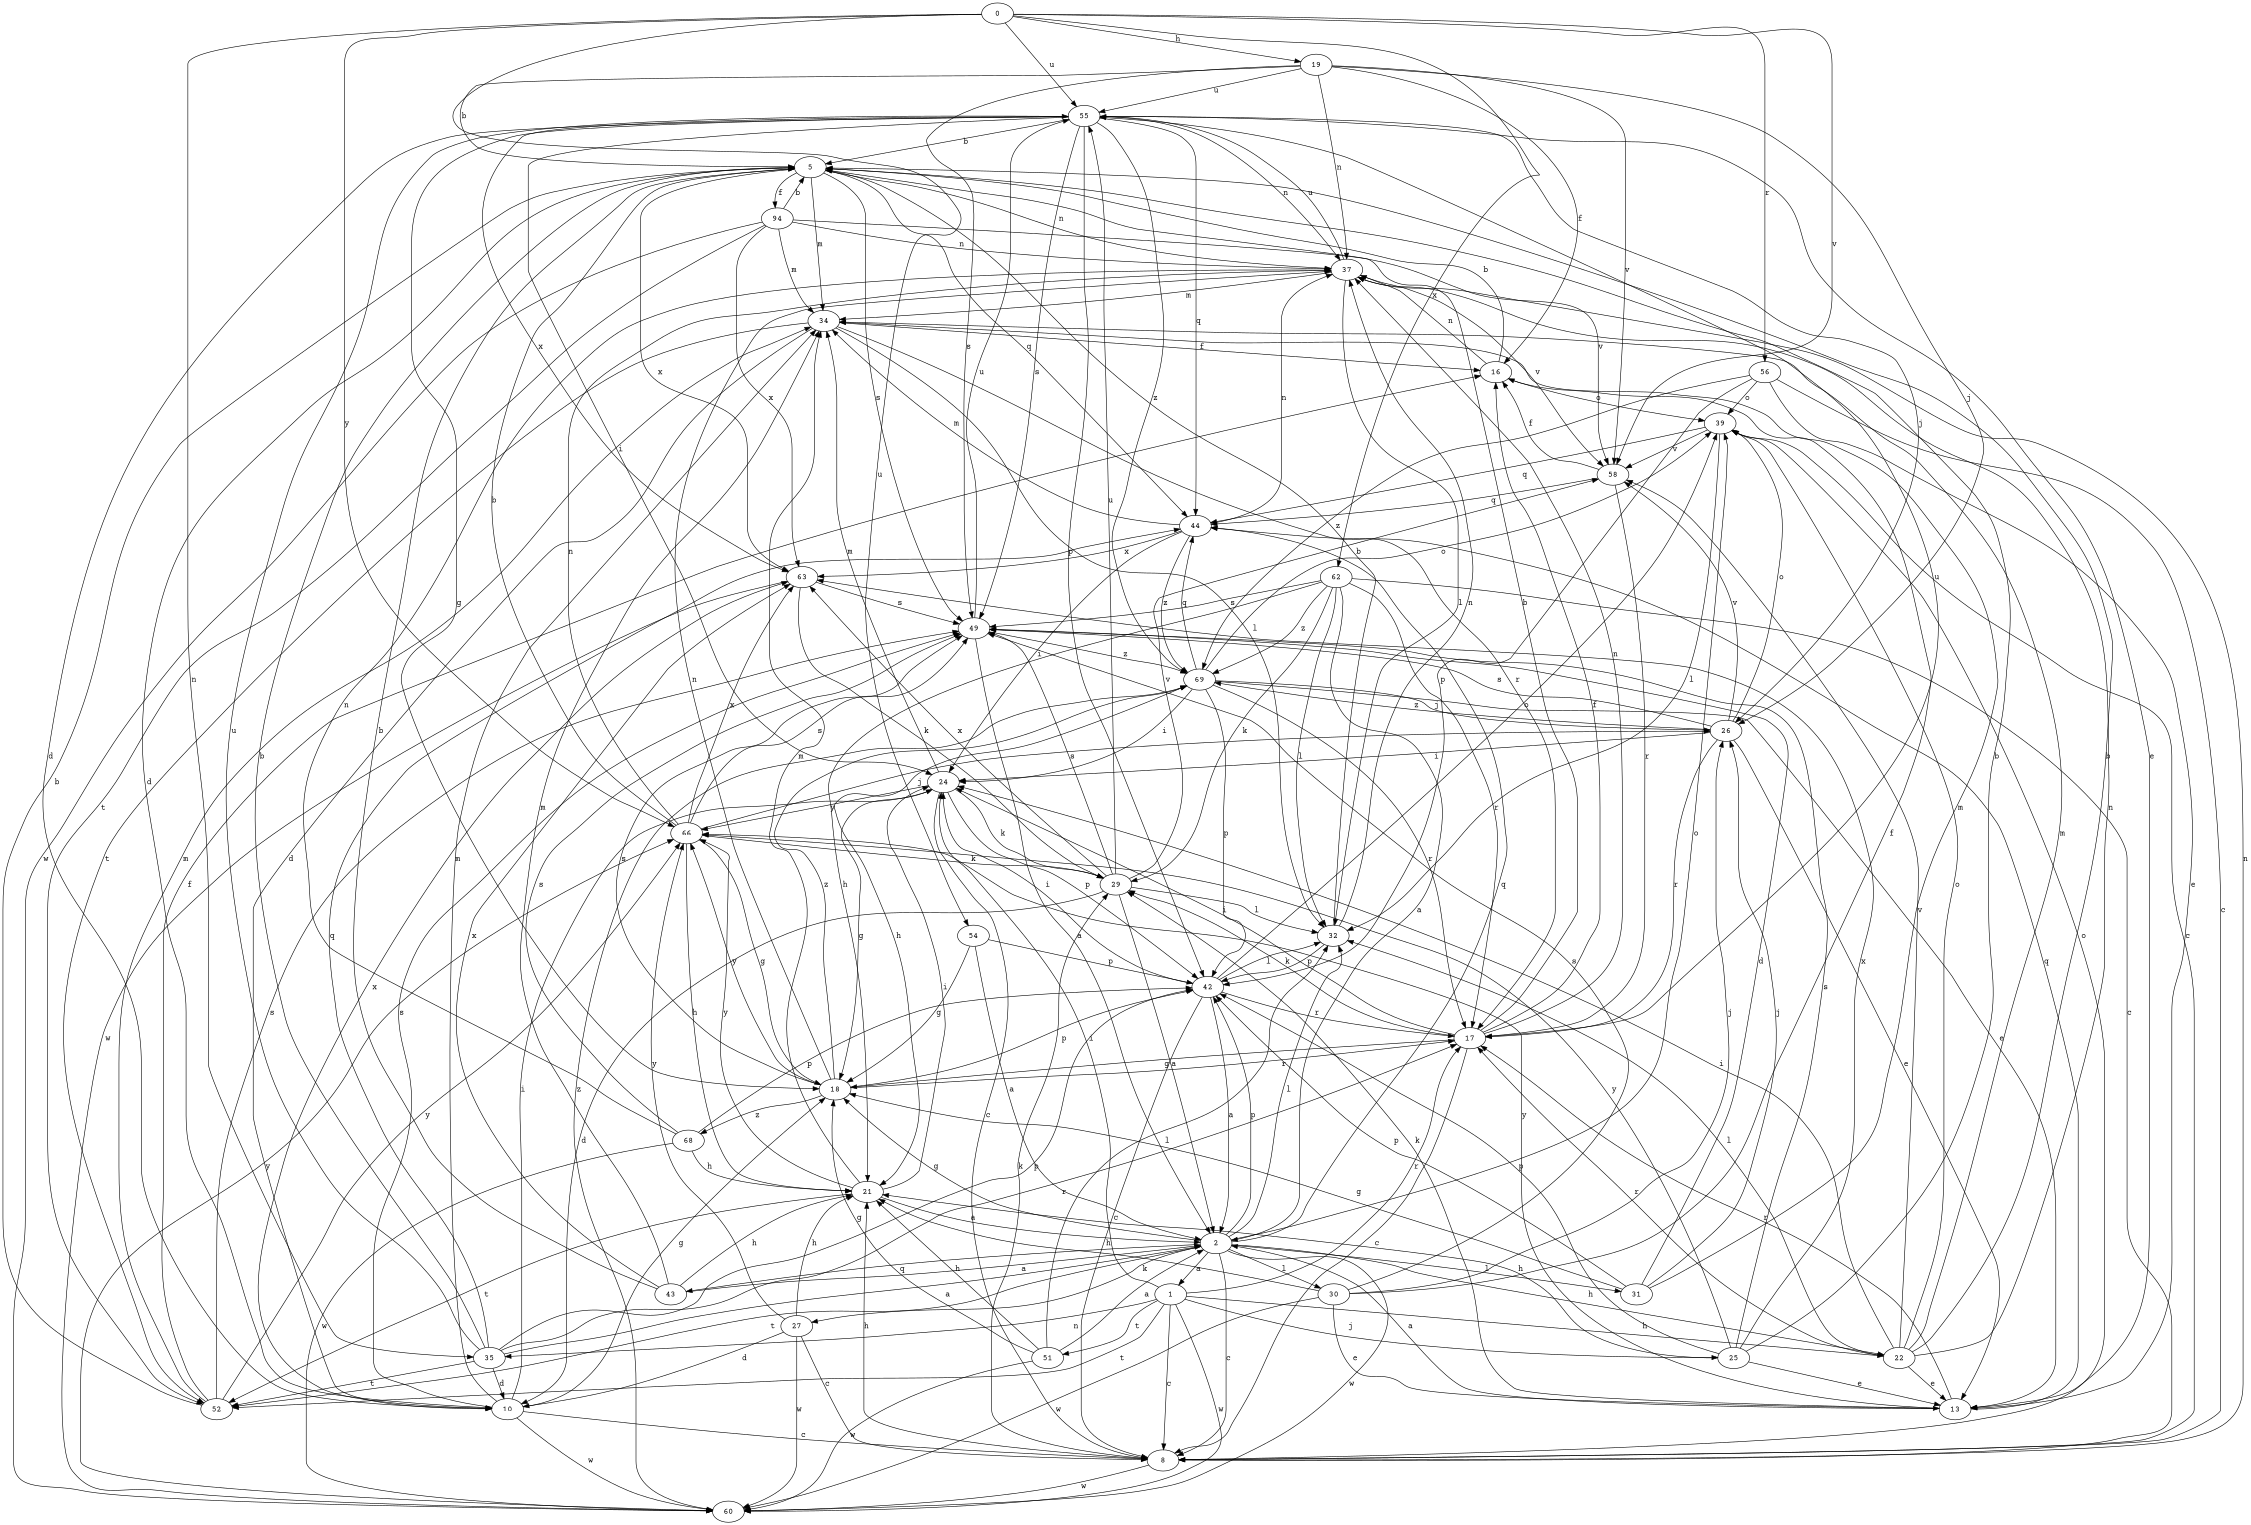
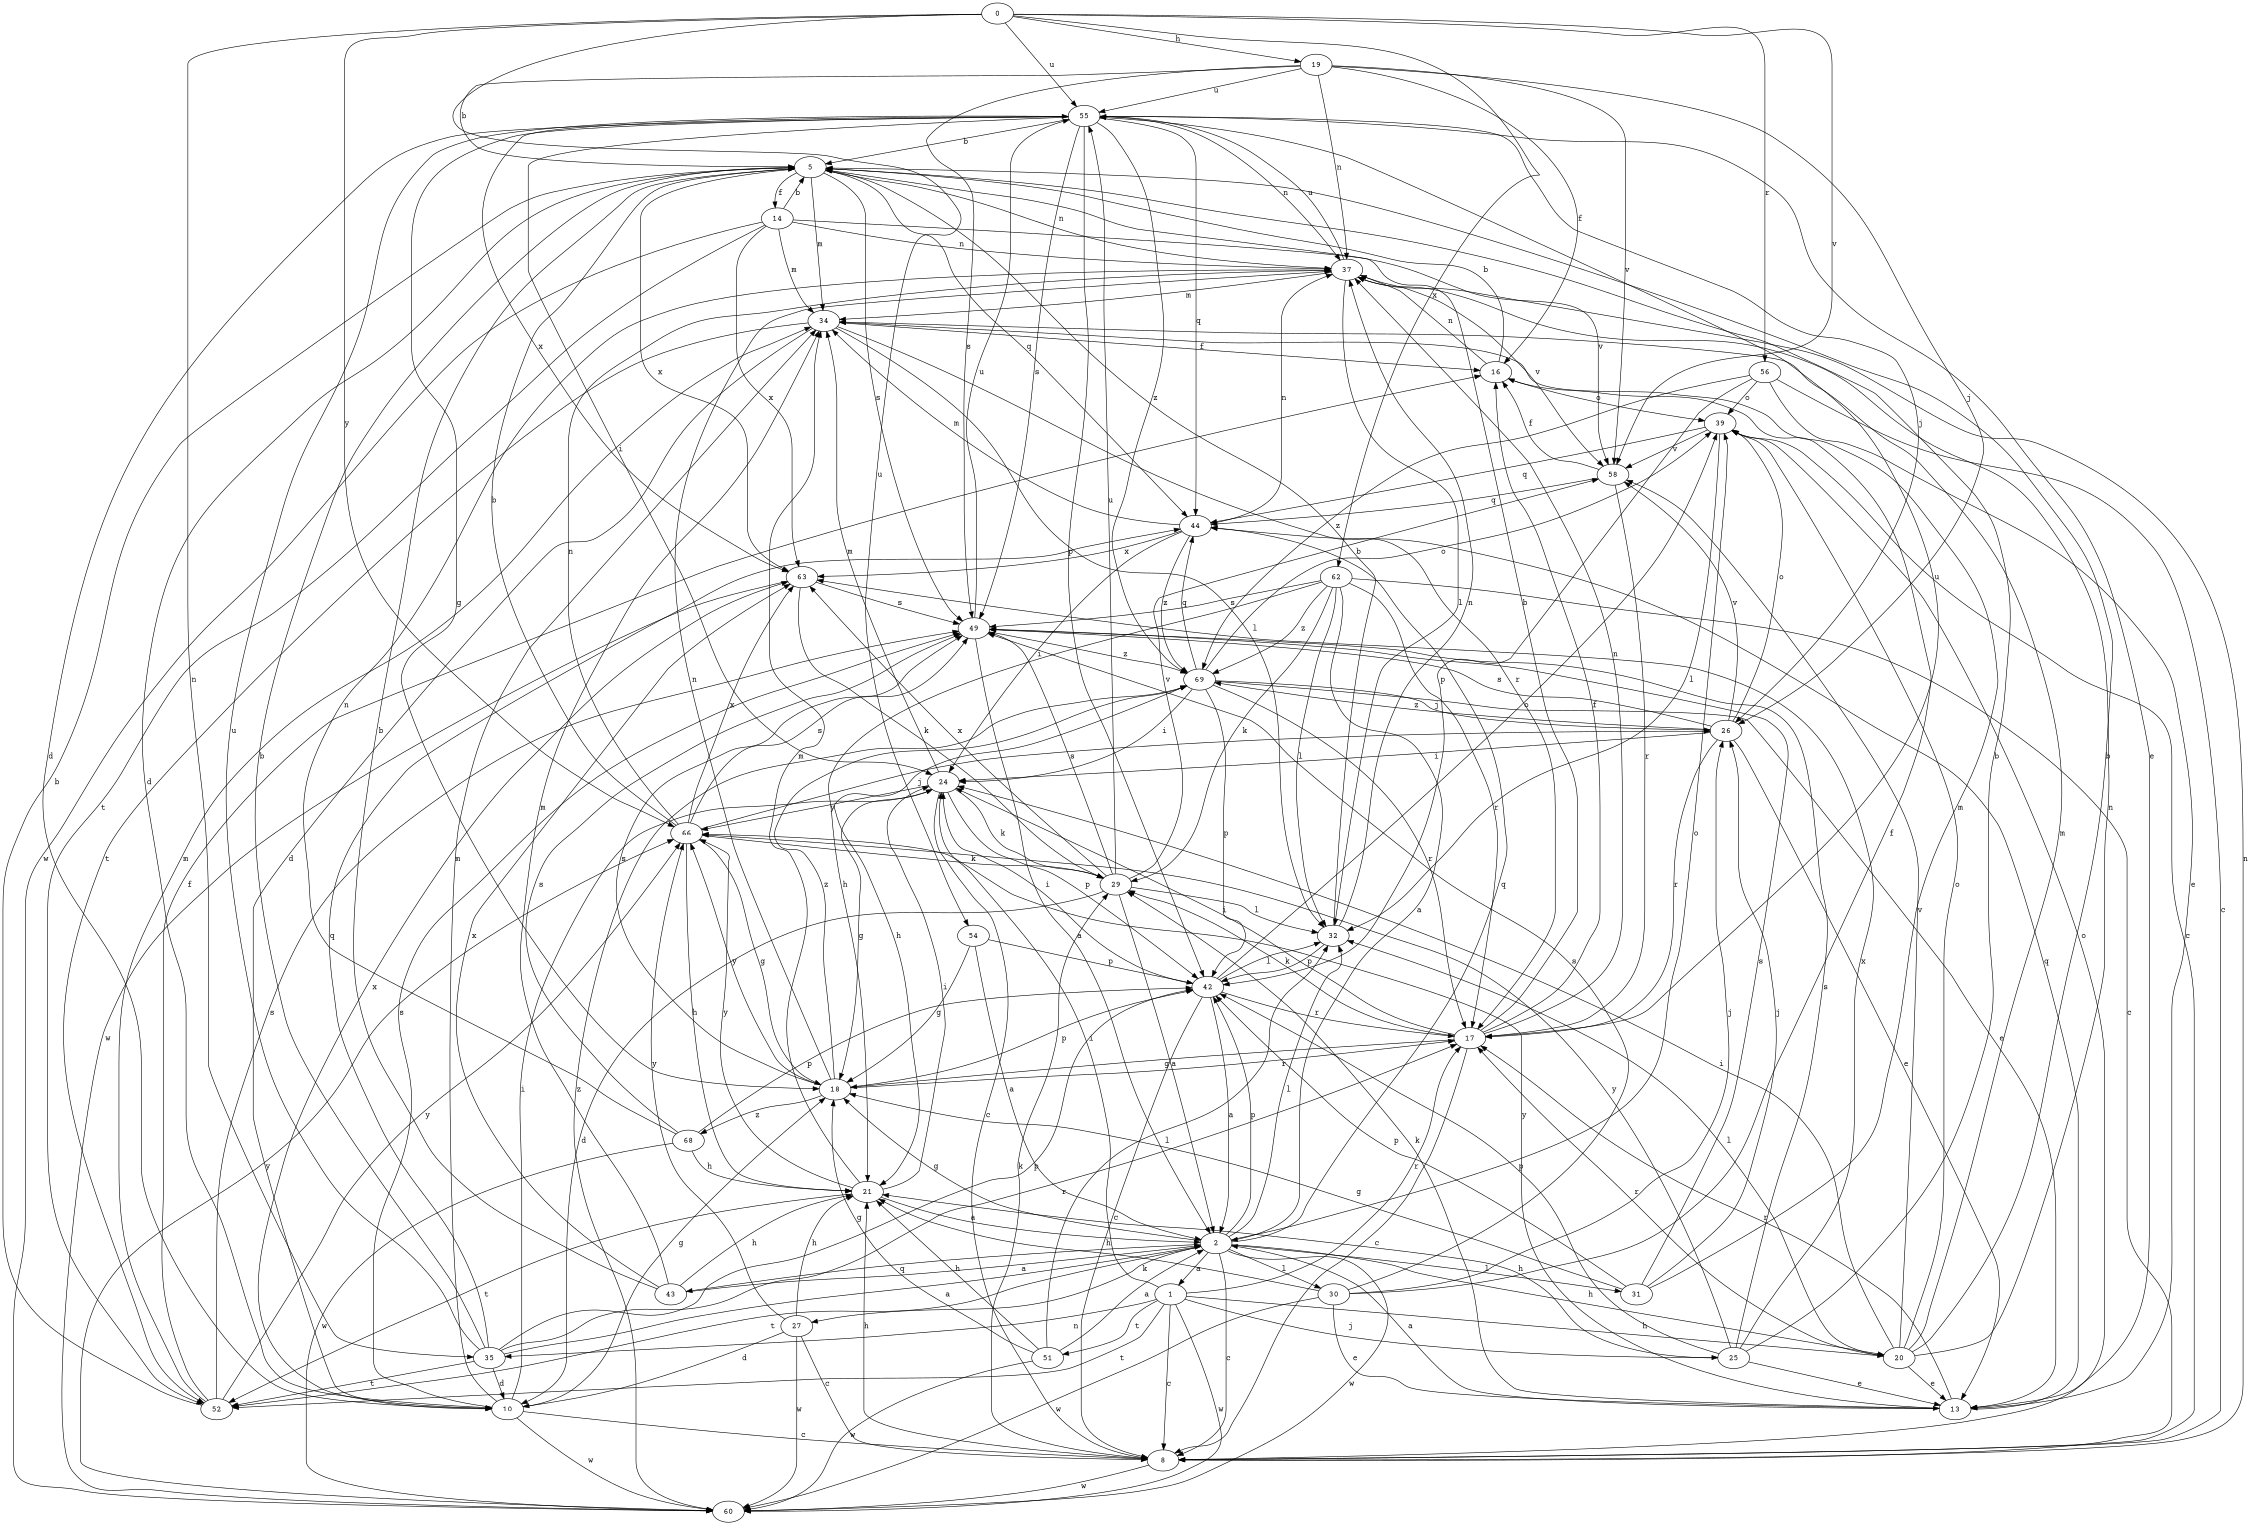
node "94": label "94" -> "14"
edge "31" -> "49": label "d" -> "s"
node "22": label "22" -> "20"
